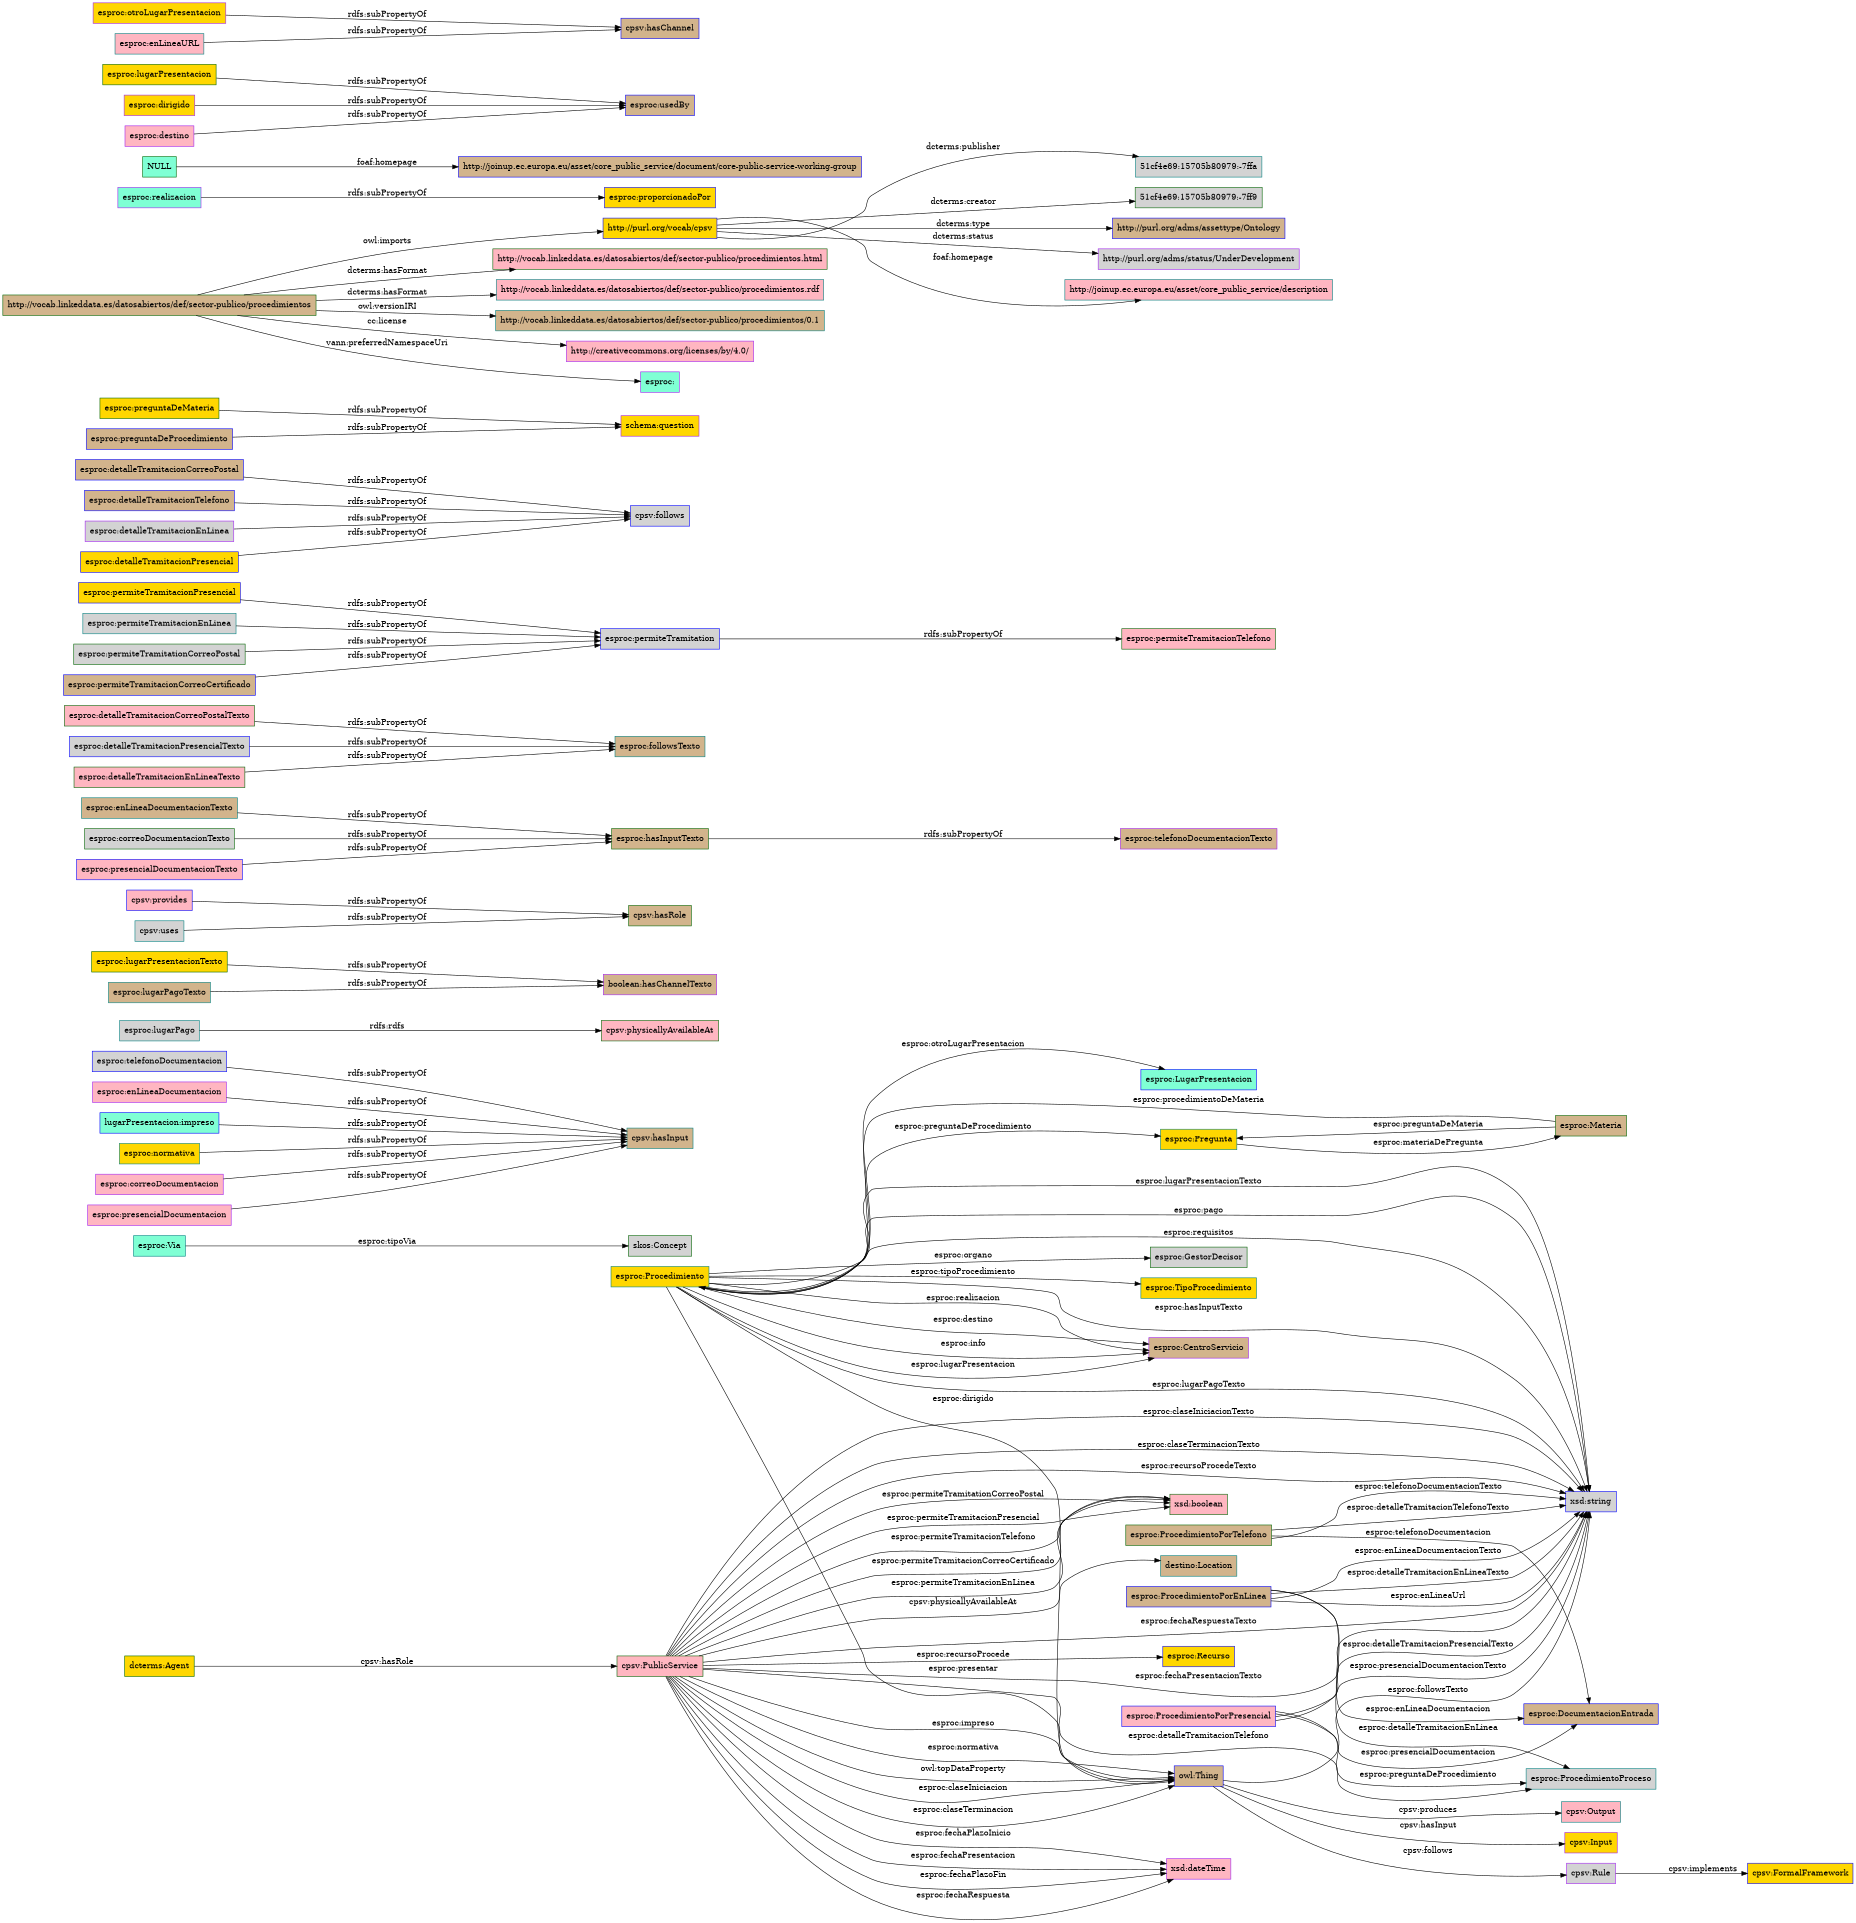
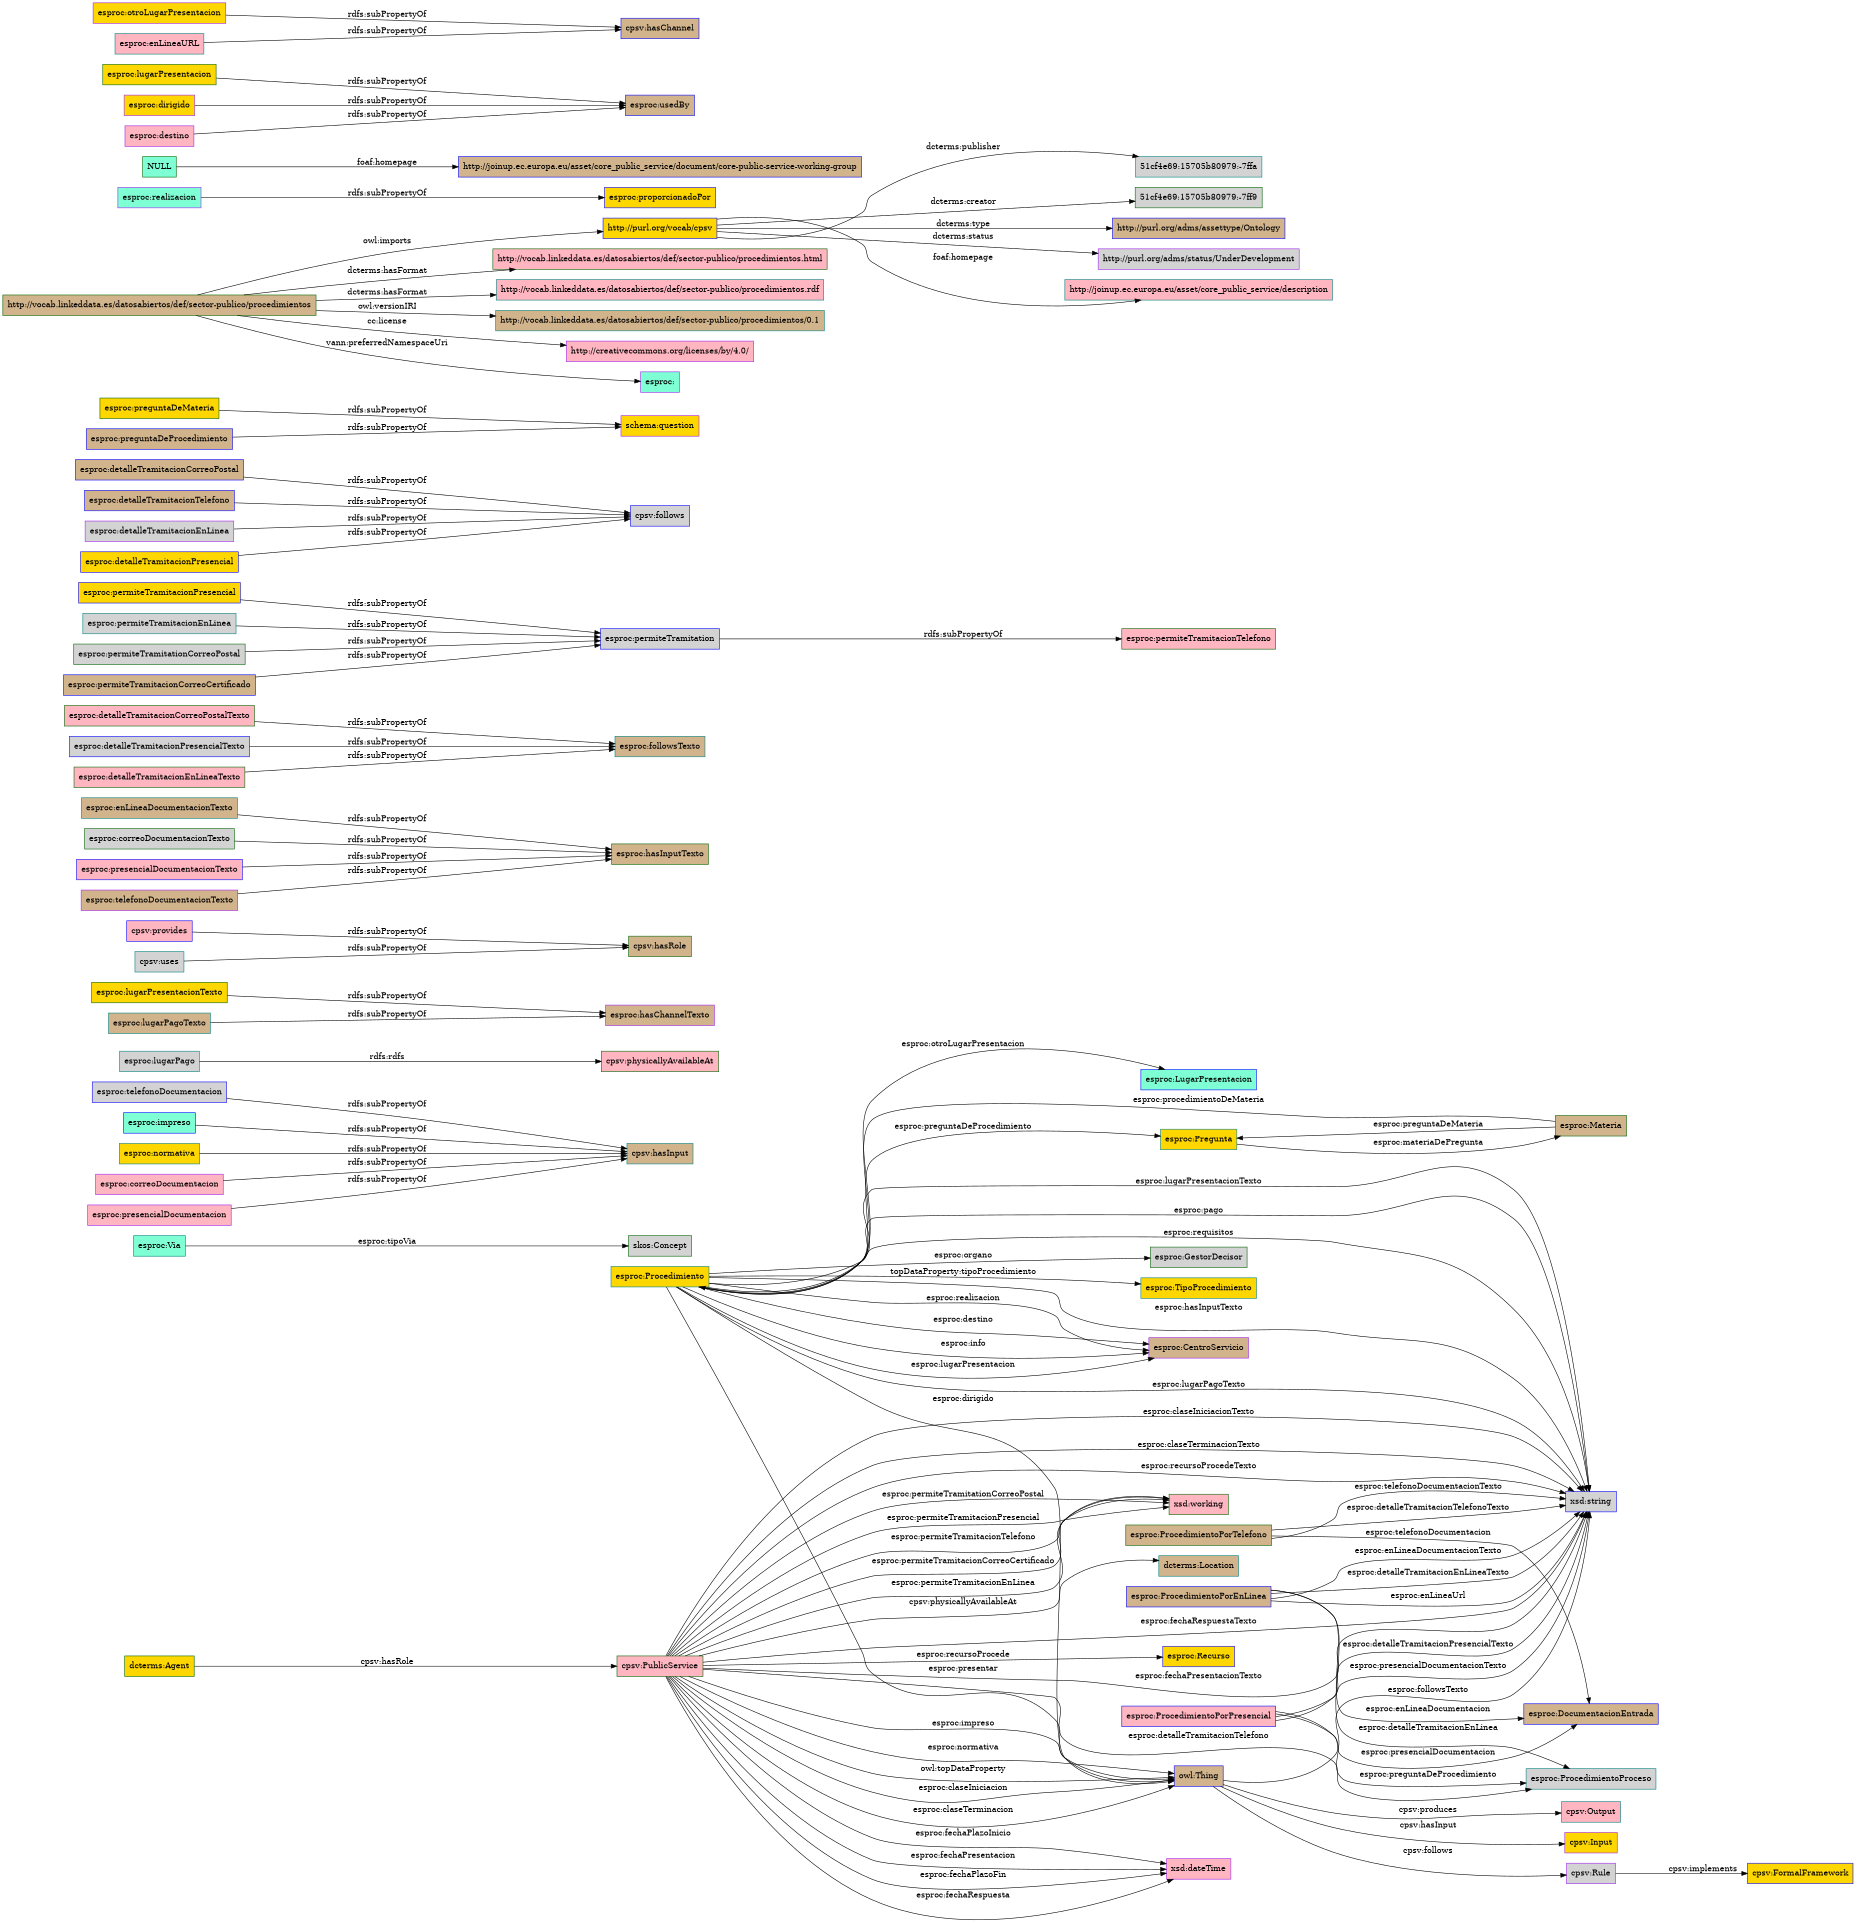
edge "esproc:hasInputTexto" -> "esproc:telefonoDocumentacionTexto": reversed
node "boolean:hasChannelTexto": label "boolean:hasChannelTexto" -> "esproc:hasChannelTexto"
node "esproc:enLineaDocumentacion": removed
node "lugarPresentacion:impreso": label "lugarPresentacion:impreso" -> "esproc:impreso"
edge "esproc:Procedimiento" -> "esproc:TipoProcedimiento": label "esproc:tipoProcedimiento" -> "topDataProperty:tipoProcedimiento"
node "xsd:boolean": label "xsd:boolean" -> "xsd:working"
node "destino:Location": label "destino:Location" -> "dcterms:Location"
